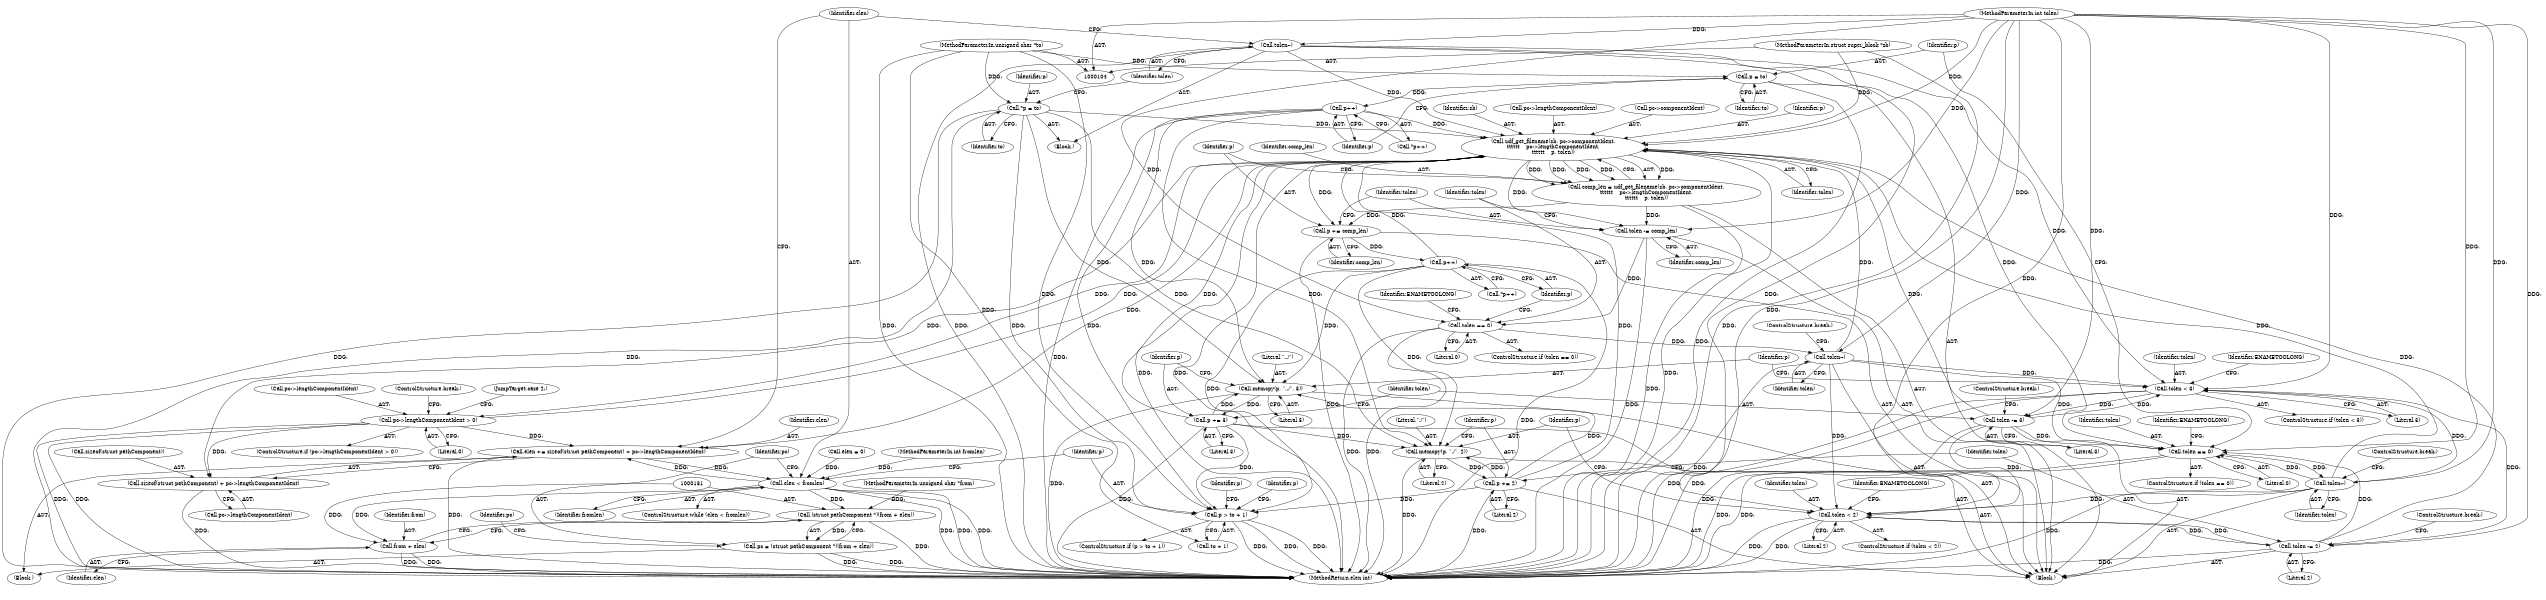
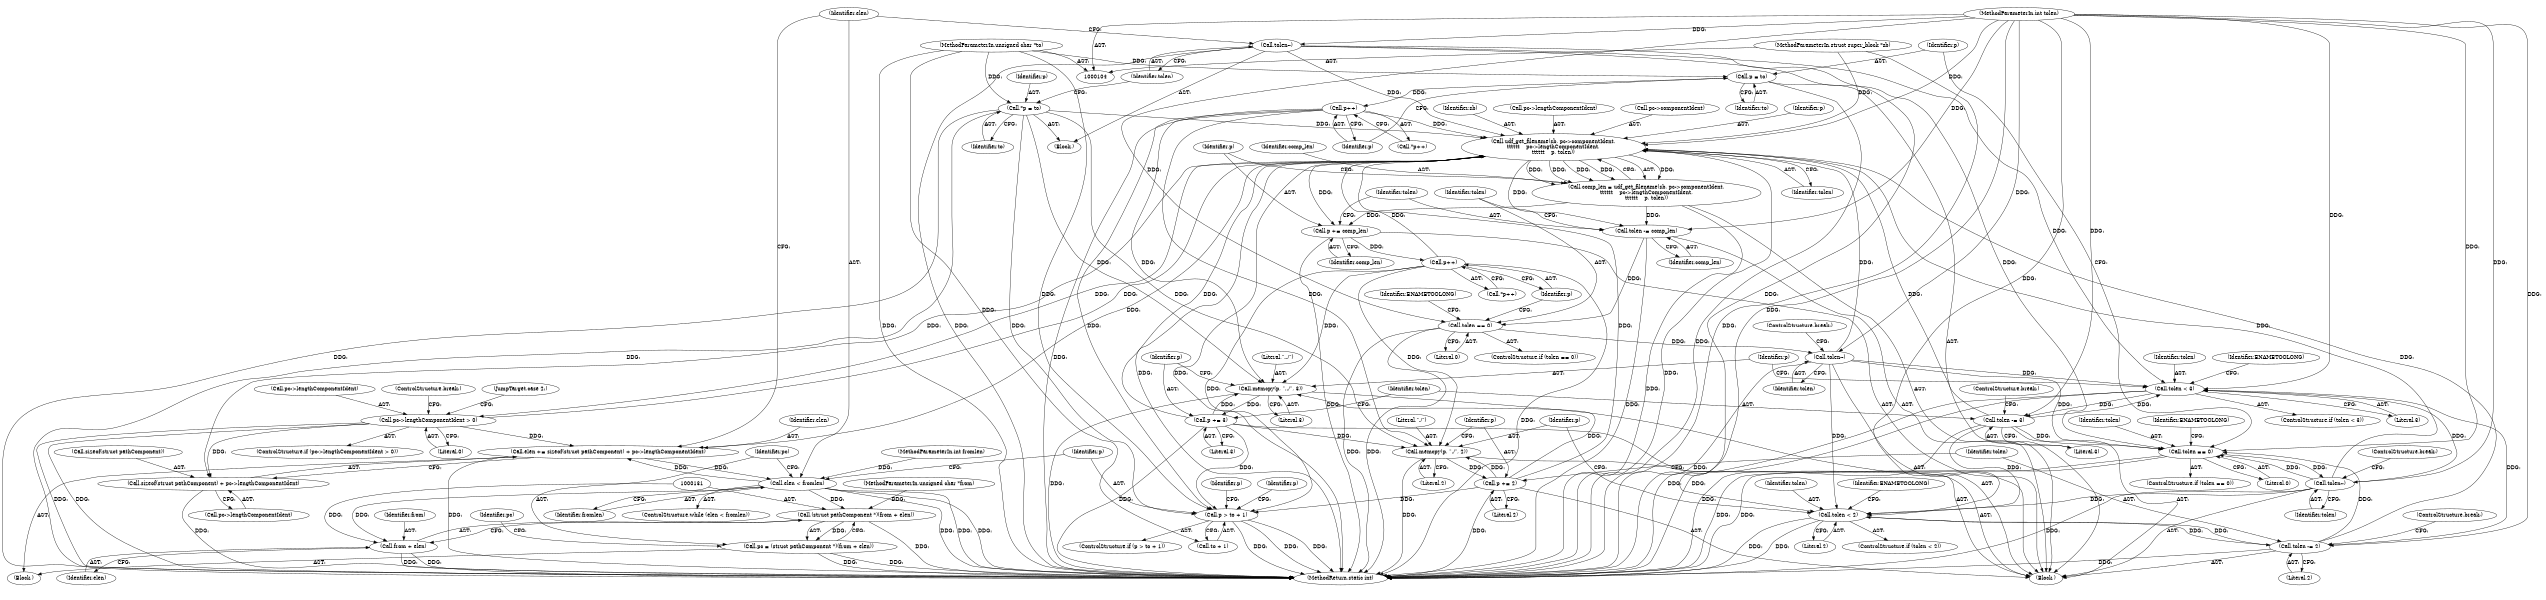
node "(Call,elen = 0)": removed
edge "(Call,from + elen)" -> "(Call,(struct pathComponent *)(from + elen))": label "CFG: " -> "AST: "
node "(MethodReturn,elen int)": label "(MethodReturn,elen int)" -> "(MethodReturn,static int)"
